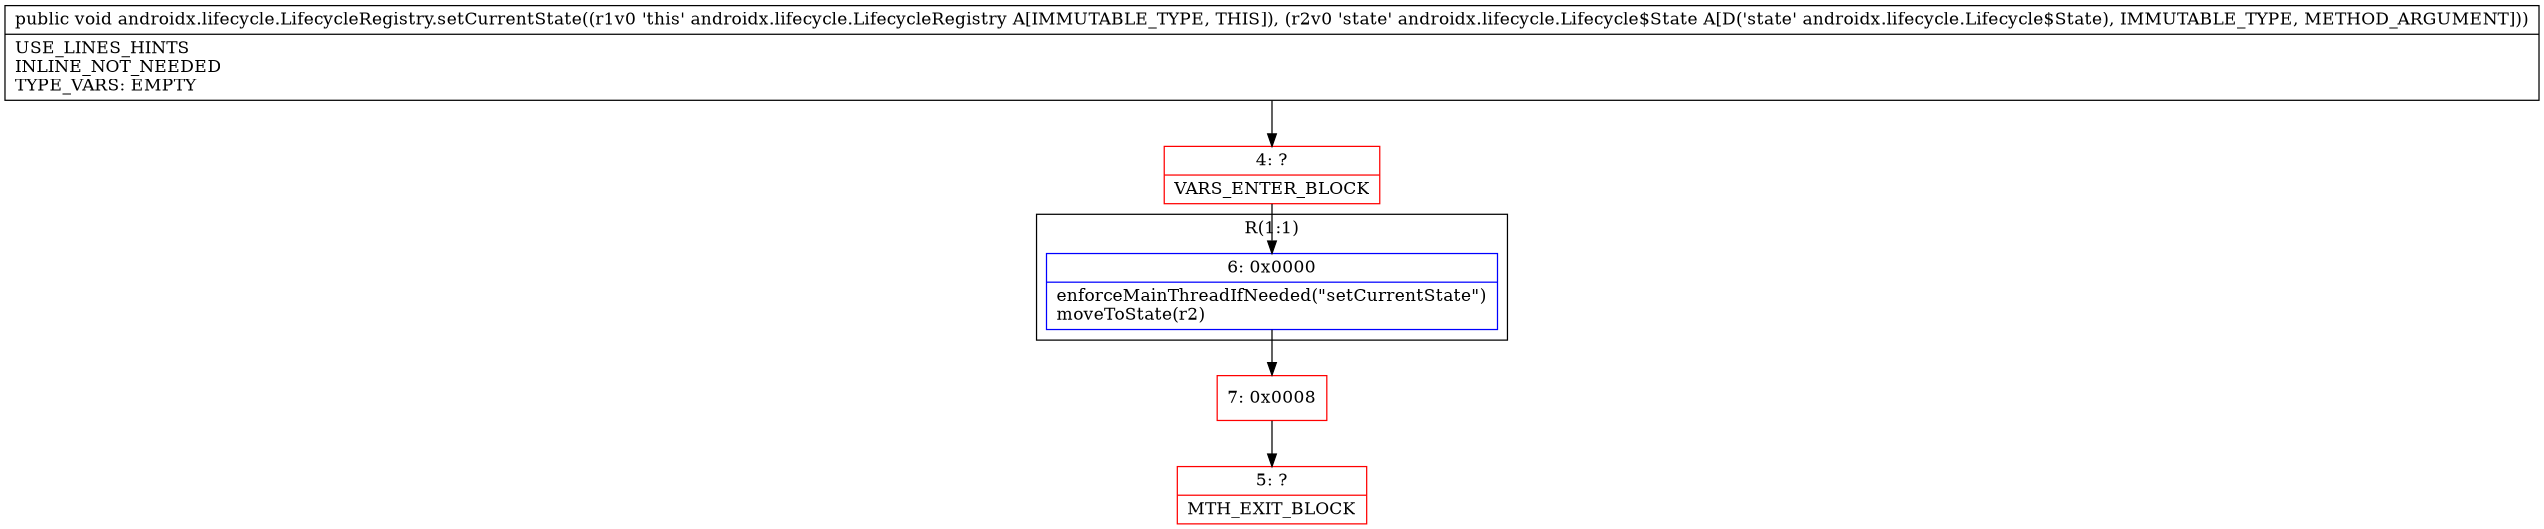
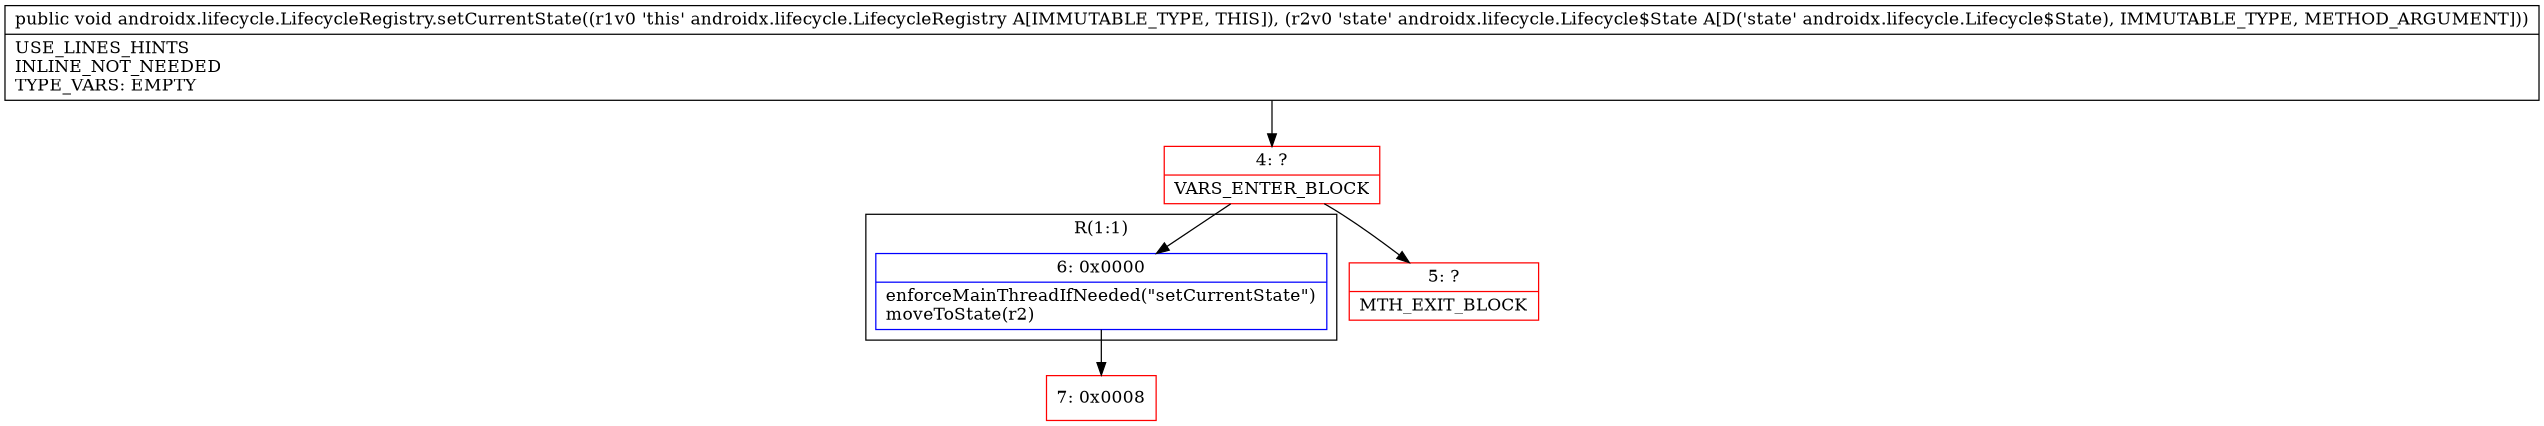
edge "7: 0x0008" -> "5: ?": now "4: ?" -> "5: ?"
